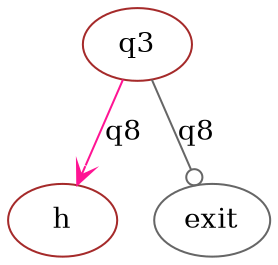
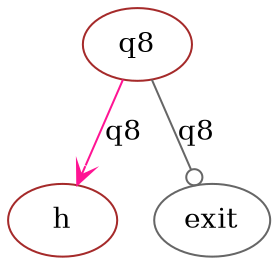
node "q3": label "q3" -> "q8"
